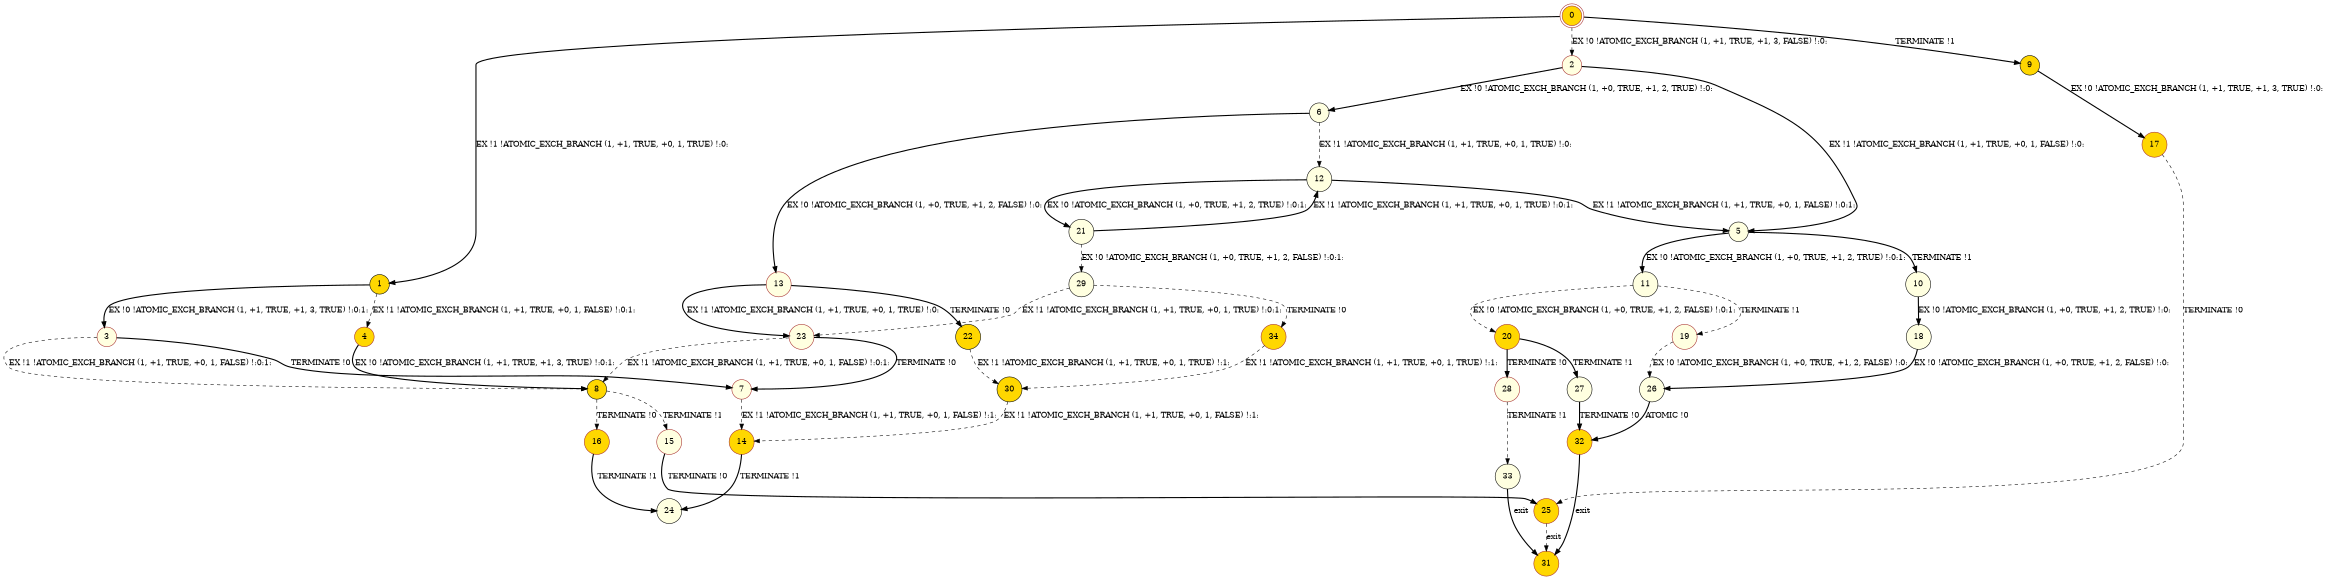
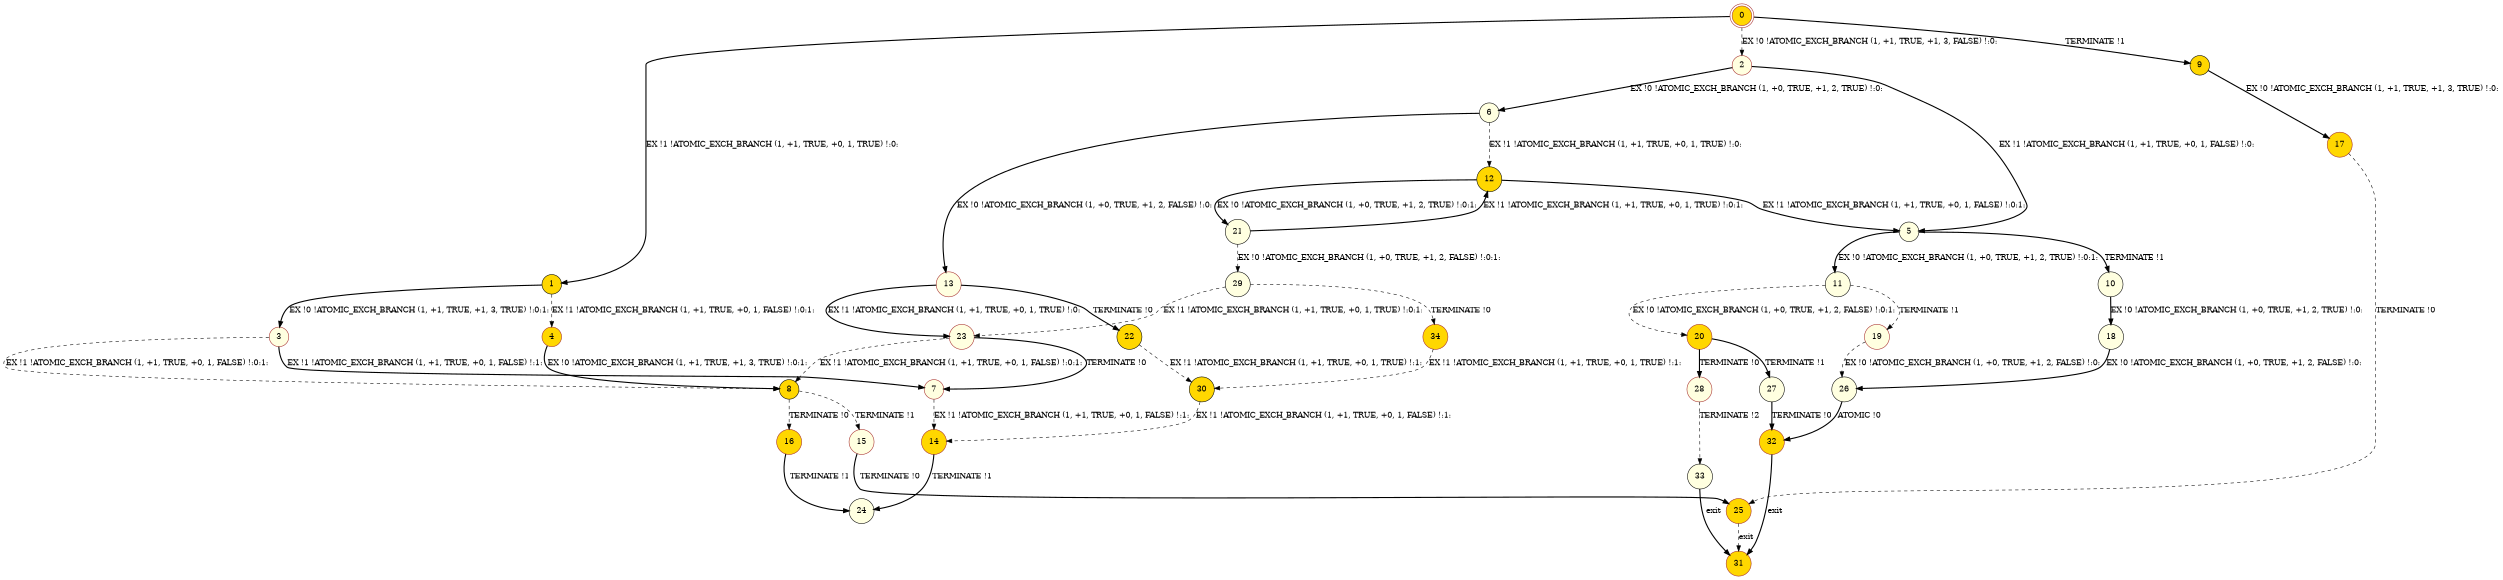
node "12": fillcolor lightyellow -> gold
edge "3" -> "7": label "TERMINATE !0" -> "EX !1 !ATOMIC_EXCH_BRANCH (1, +1, TRUE, +0, 1, FALSE) !:1:"
edge "28" -> "33": label "TERMINATE !1" -> "TERMINATE !2"
